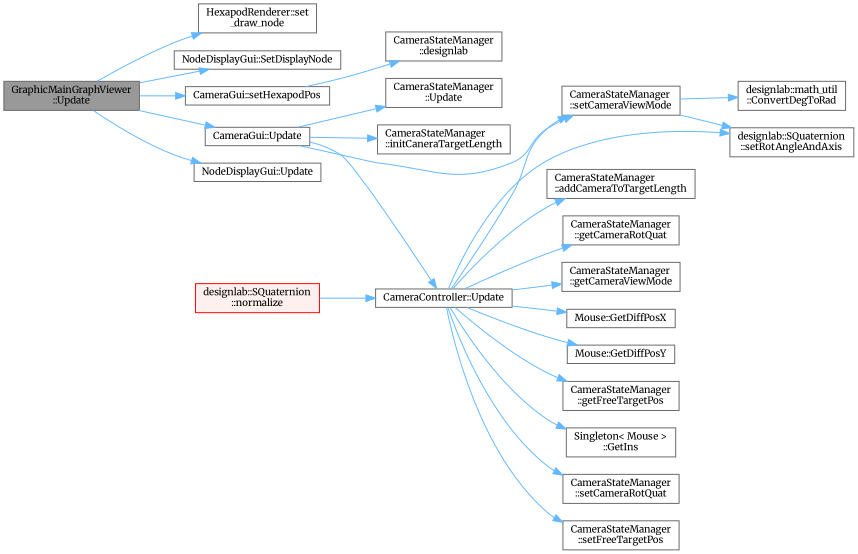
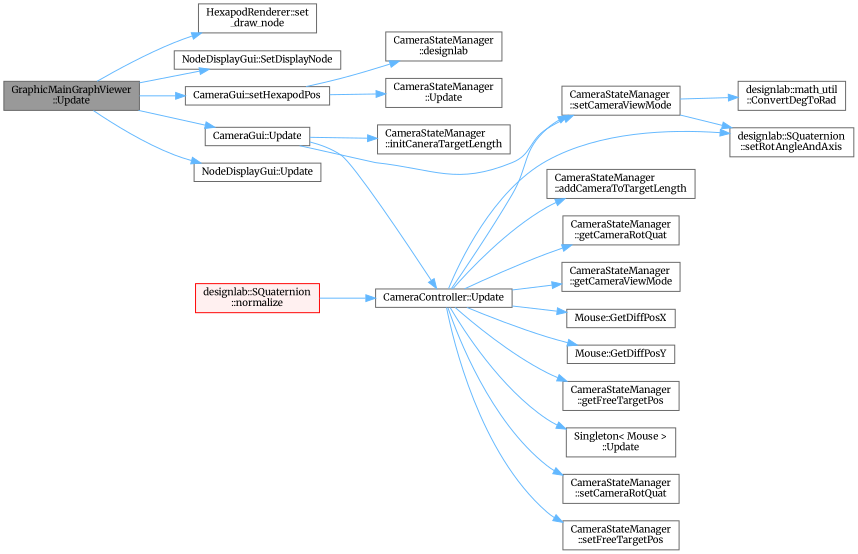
edge "CameraGui::Update" -> "CameraStateManager ::Update": now "CameraGui::setHexapodPos" -> "CameraStateManager ::Update"
node "Singleton< Mouse > ::GetIns": label "Singleton< Mouse > ::GetIns" -> "Singleton< Mouse > ::Update"
